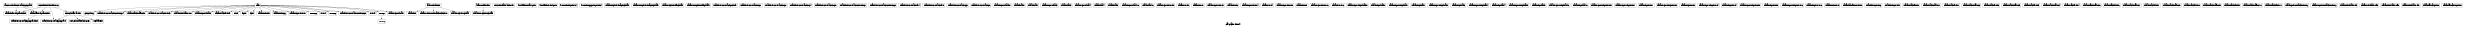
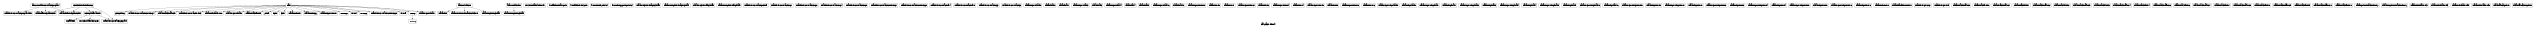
node "__asan_exp_storeN": added
node "__asan_stack_malloc_0": added
edge "__asan_after_dynamic_init" -> "__sanitizer_cov_trace_pc_guard_init": now "sancov.module_ctor_trace_pc_guard" -> "__sanitizer_cov_trace_pc_guard_init"
